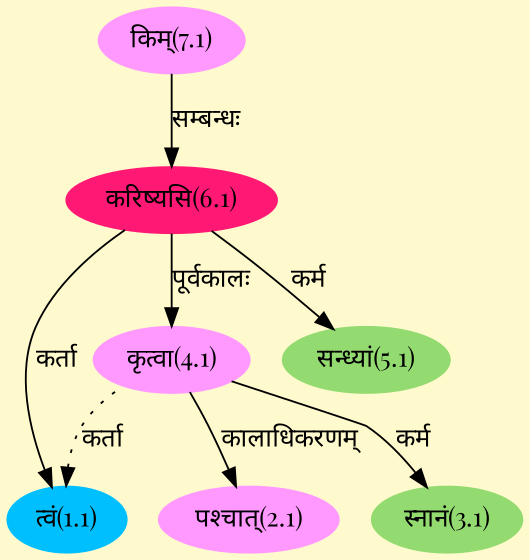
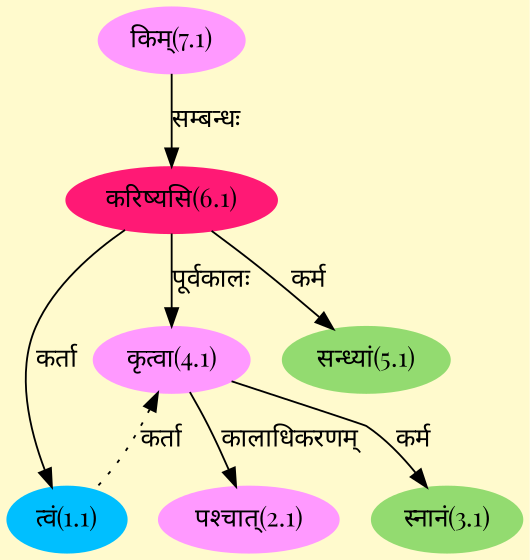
edge "कृत्वा(4.1)" -> "त्वं(1.1)": reversed
